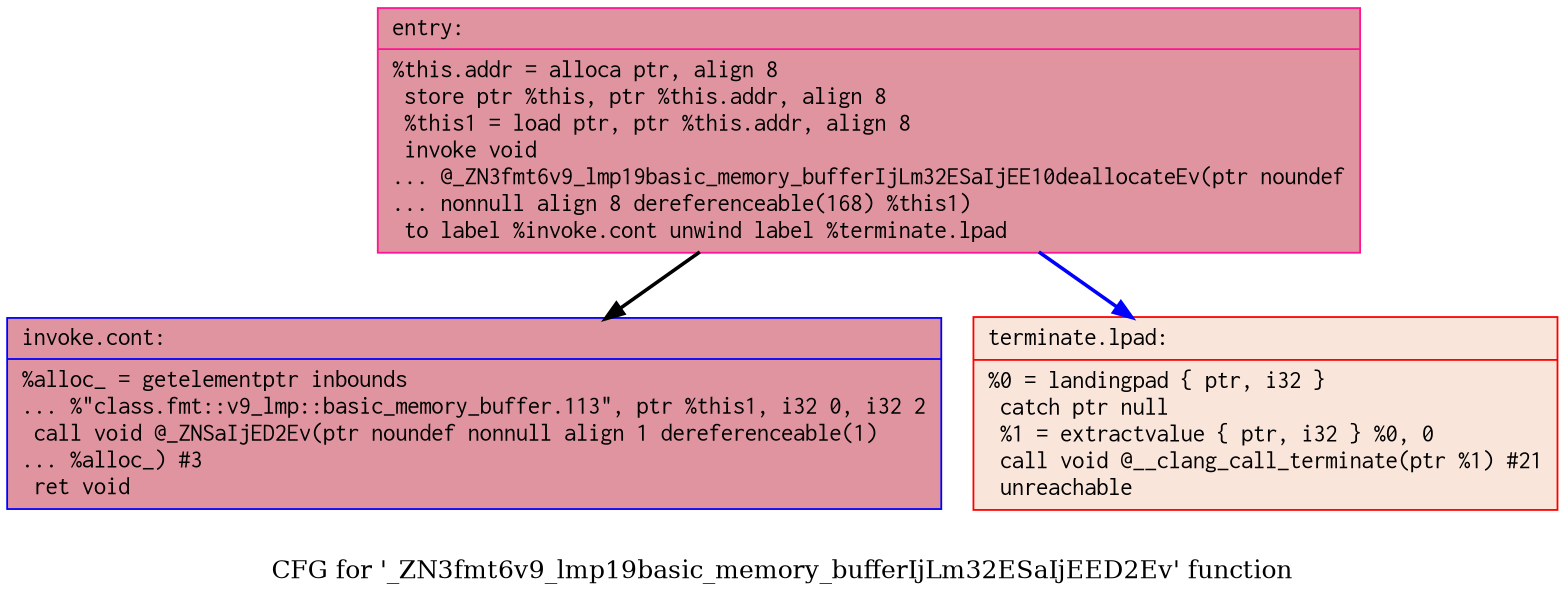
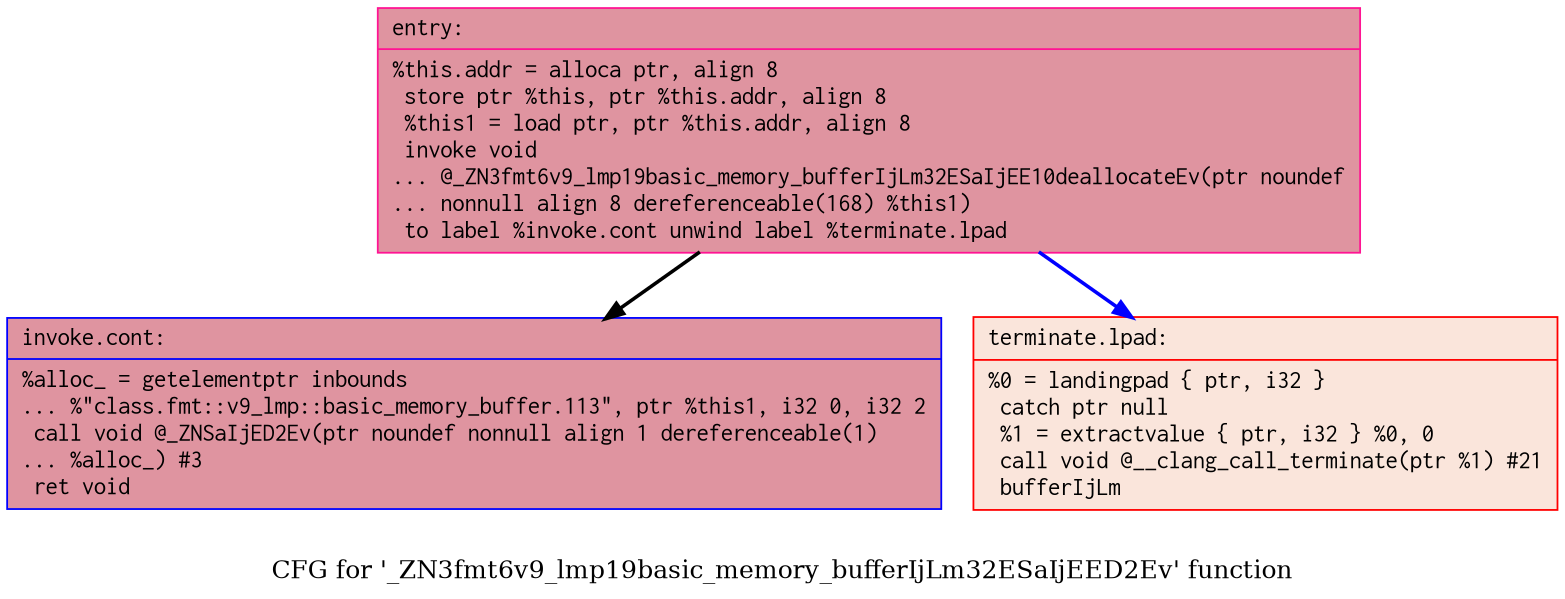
node "terminate.lpad:": text "unreachable" -> "bufferIjLm"
